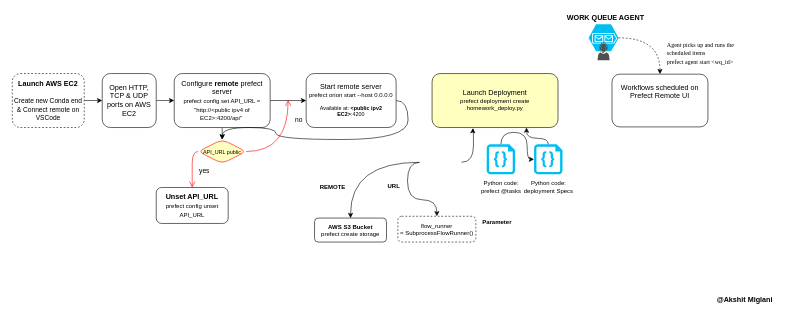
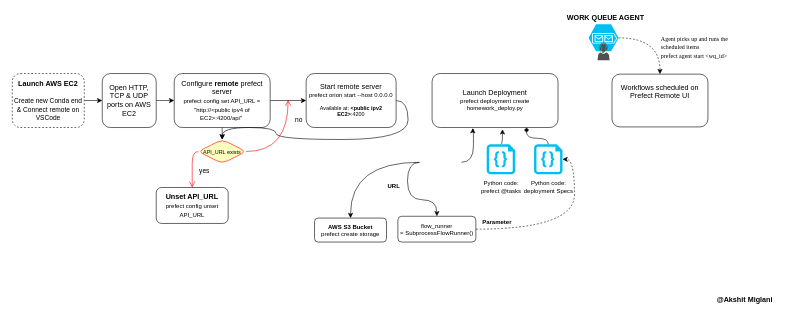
node "Agent picks up and runs the scheduled items prefect agent start <wq_id>": moved (708, 48) -> (702, 42)
node "Launch Deployment prefect deployment create homework_deploy.py": fillcolor #ffffc0 -> #ffffff
edge "Python code:deployment Specs" -> "Launch Deployment prefect deployment create homework_deploy.py": arrowhead classic -> diamond
edge "Python code:prefect @tasks" -> "Python code:deployment Specs": now "Python code:prefect @tasks" -> "Launch Deployment prefect deployment create homework_deploy.py"
node "API_URL public": label "API_URL public" -> "API_URL exists"
node "REMOTE": removed
edge "flow_runner = SubprocessFlowRunner()" -> "Python code:deployment Specs": added
node "flow_runner = SubprocessFlowRunner()": style dashed -> solid
